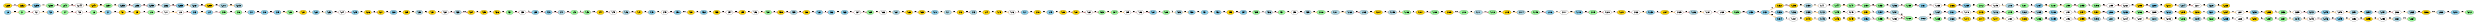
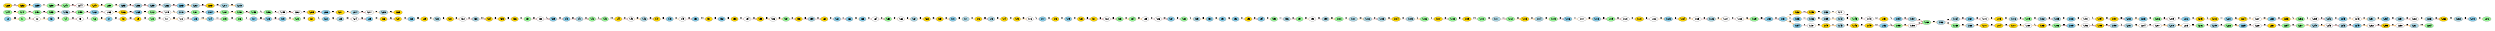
edge "S141" -> "S144": now "S141" -> "S145"
